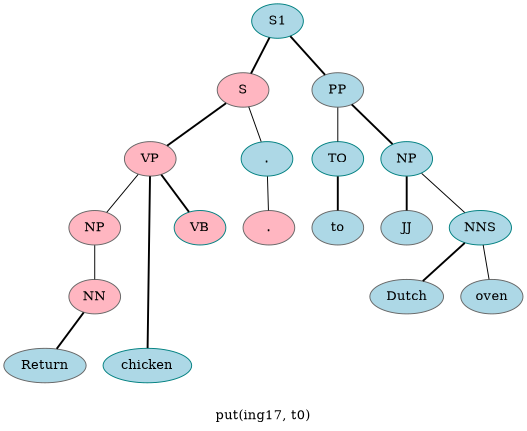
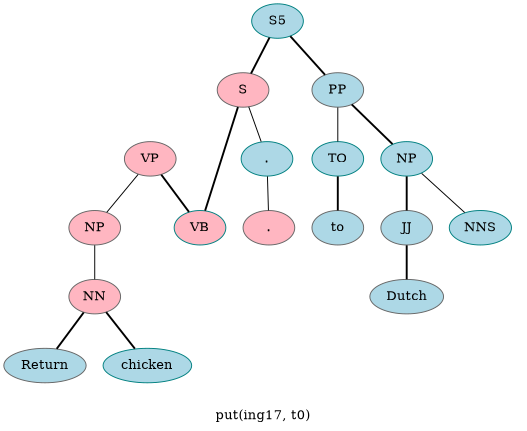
node "S1": label "S1" -> "S5"
edge "S" -- "VP": now "S" -- "VB"
edge "VP" -- "chicken": now "NN" -- "chicken"
edge "NNS" -- "Dutch": now "JJ" -- "Dutch"
node "oven": removed
